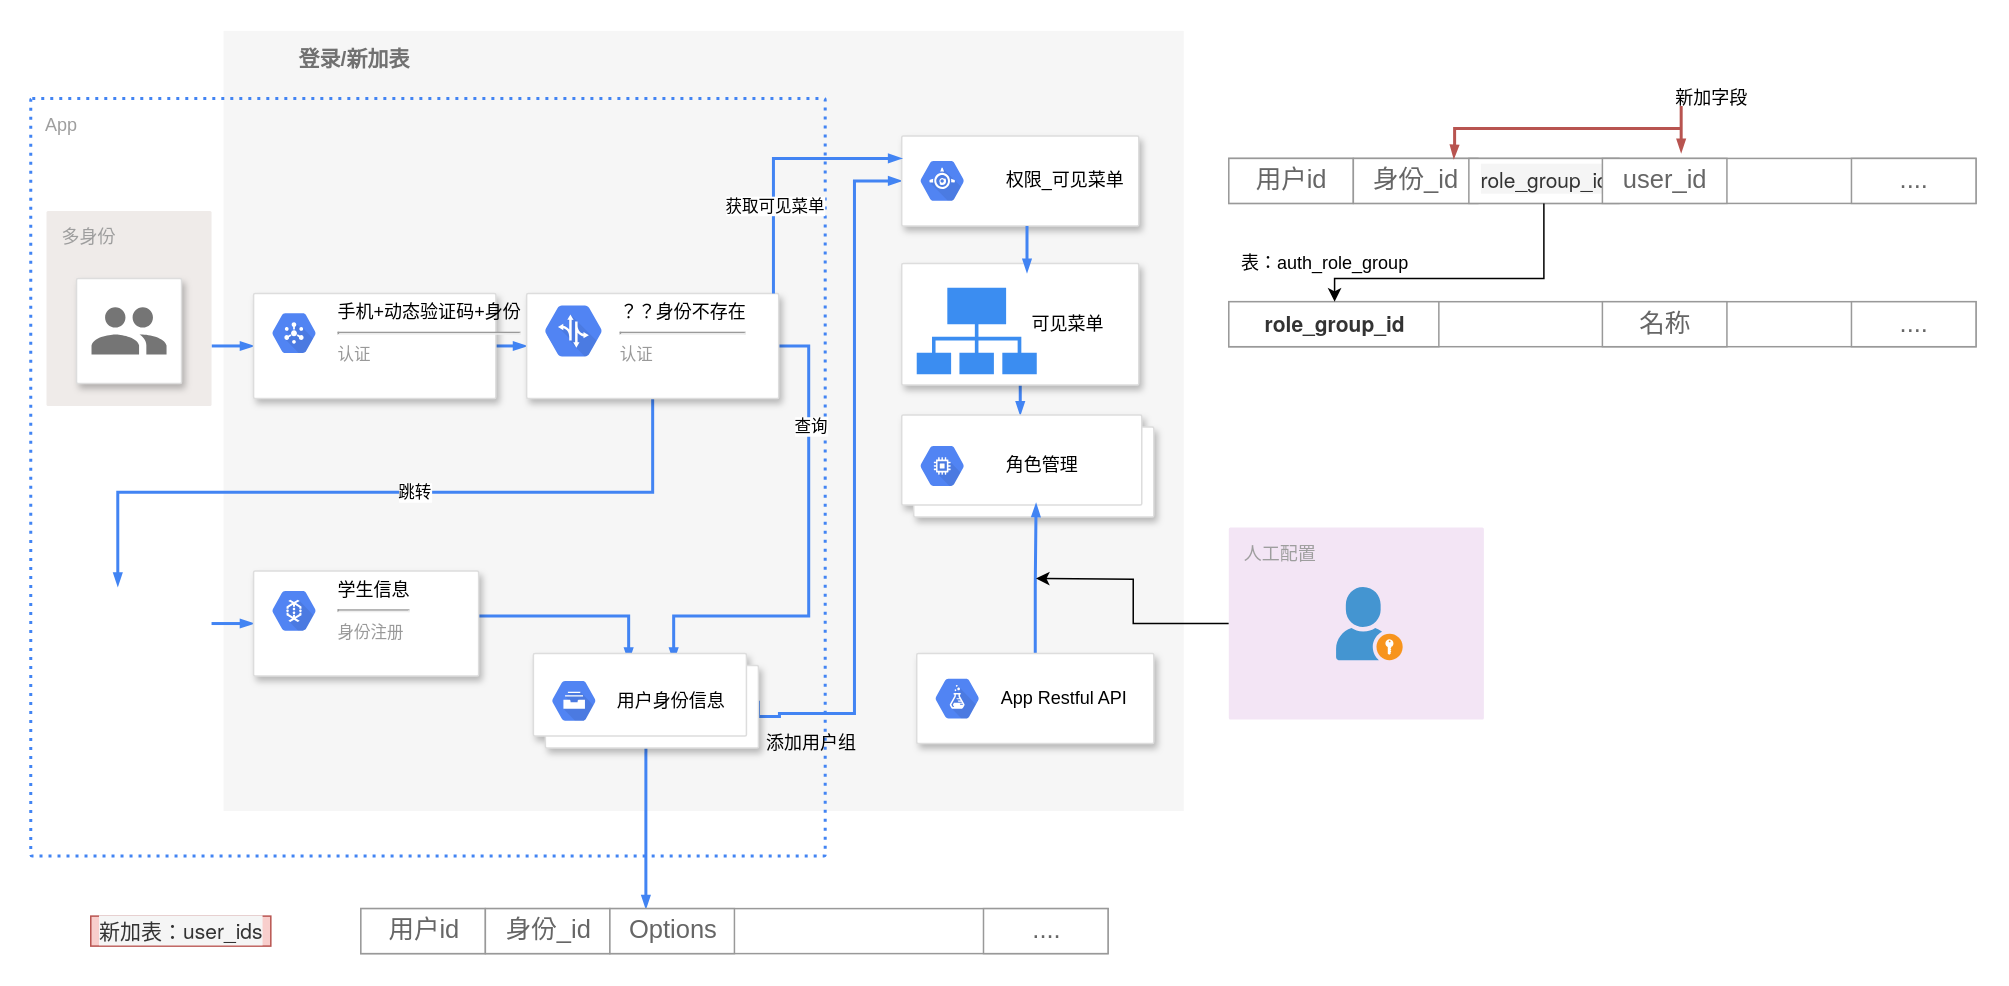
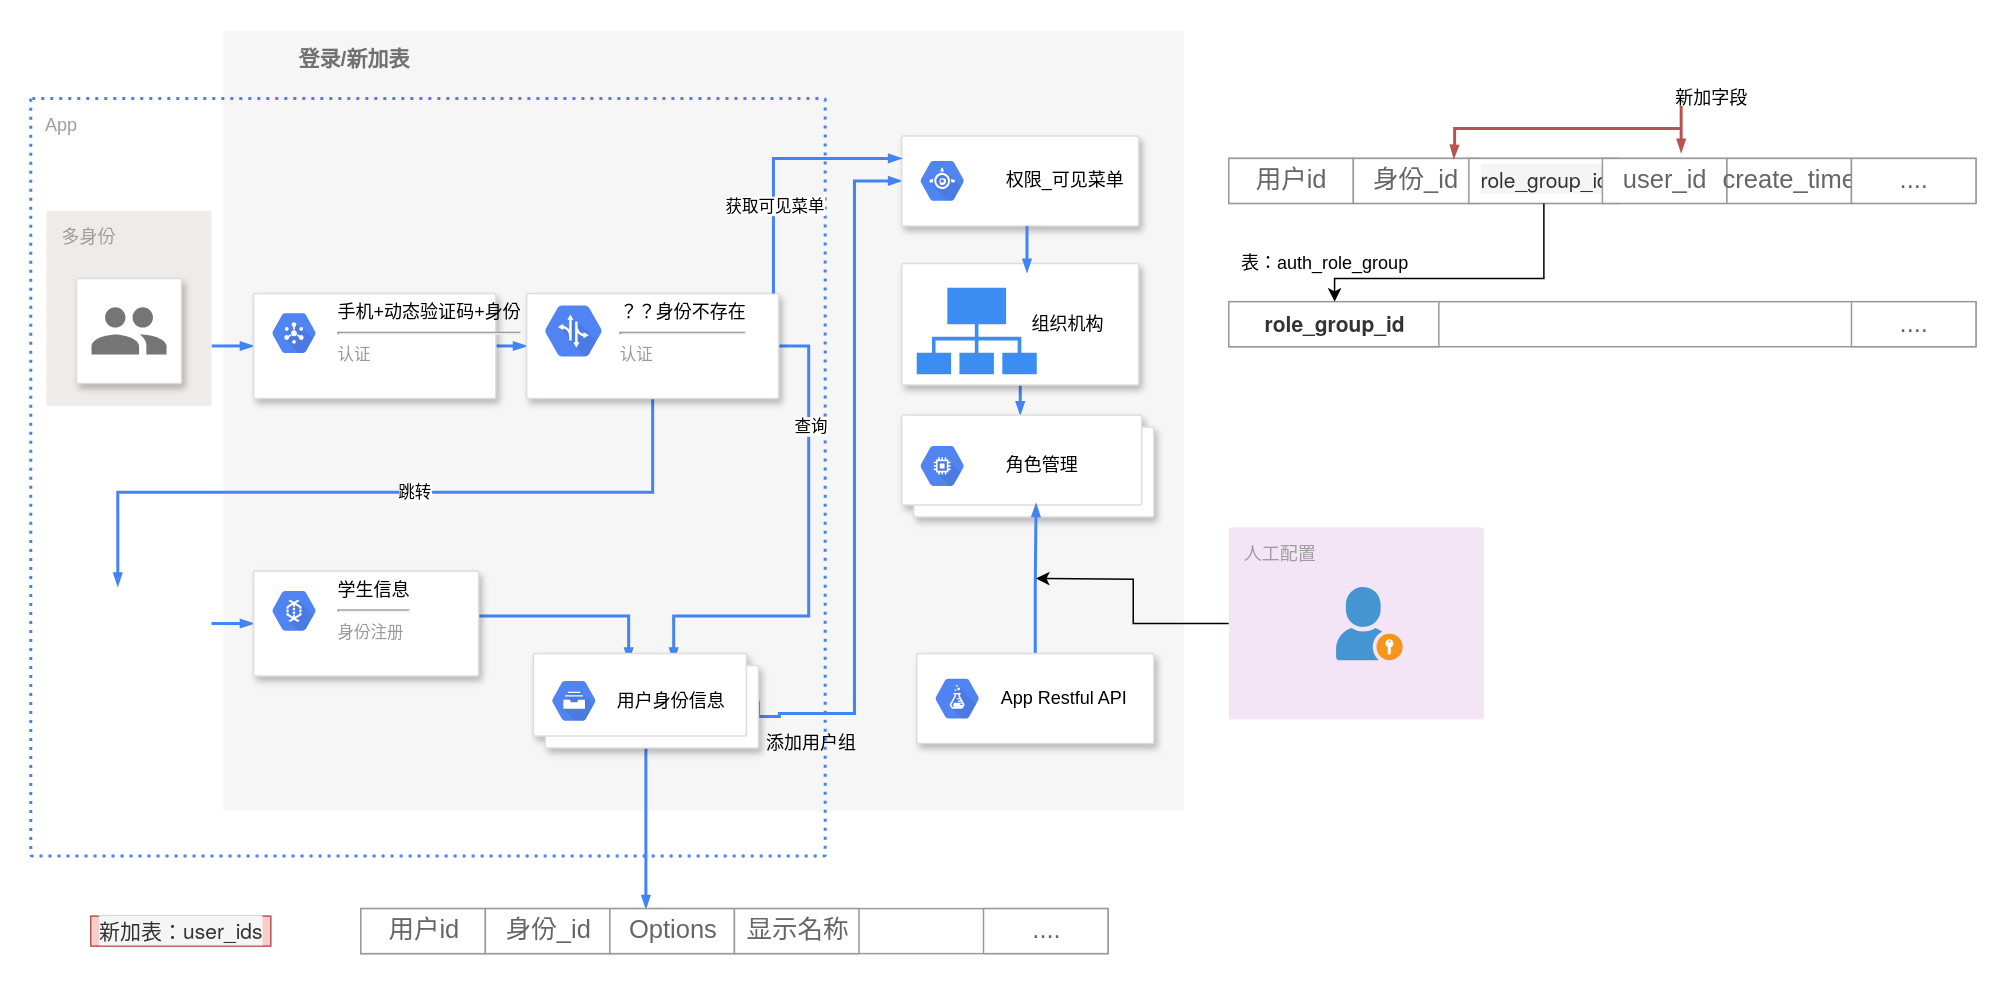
node "create_time": added
node "名称": removed
node "可见菜单": label "可见菜单" -> "组织机构"
node "显示名称": added
